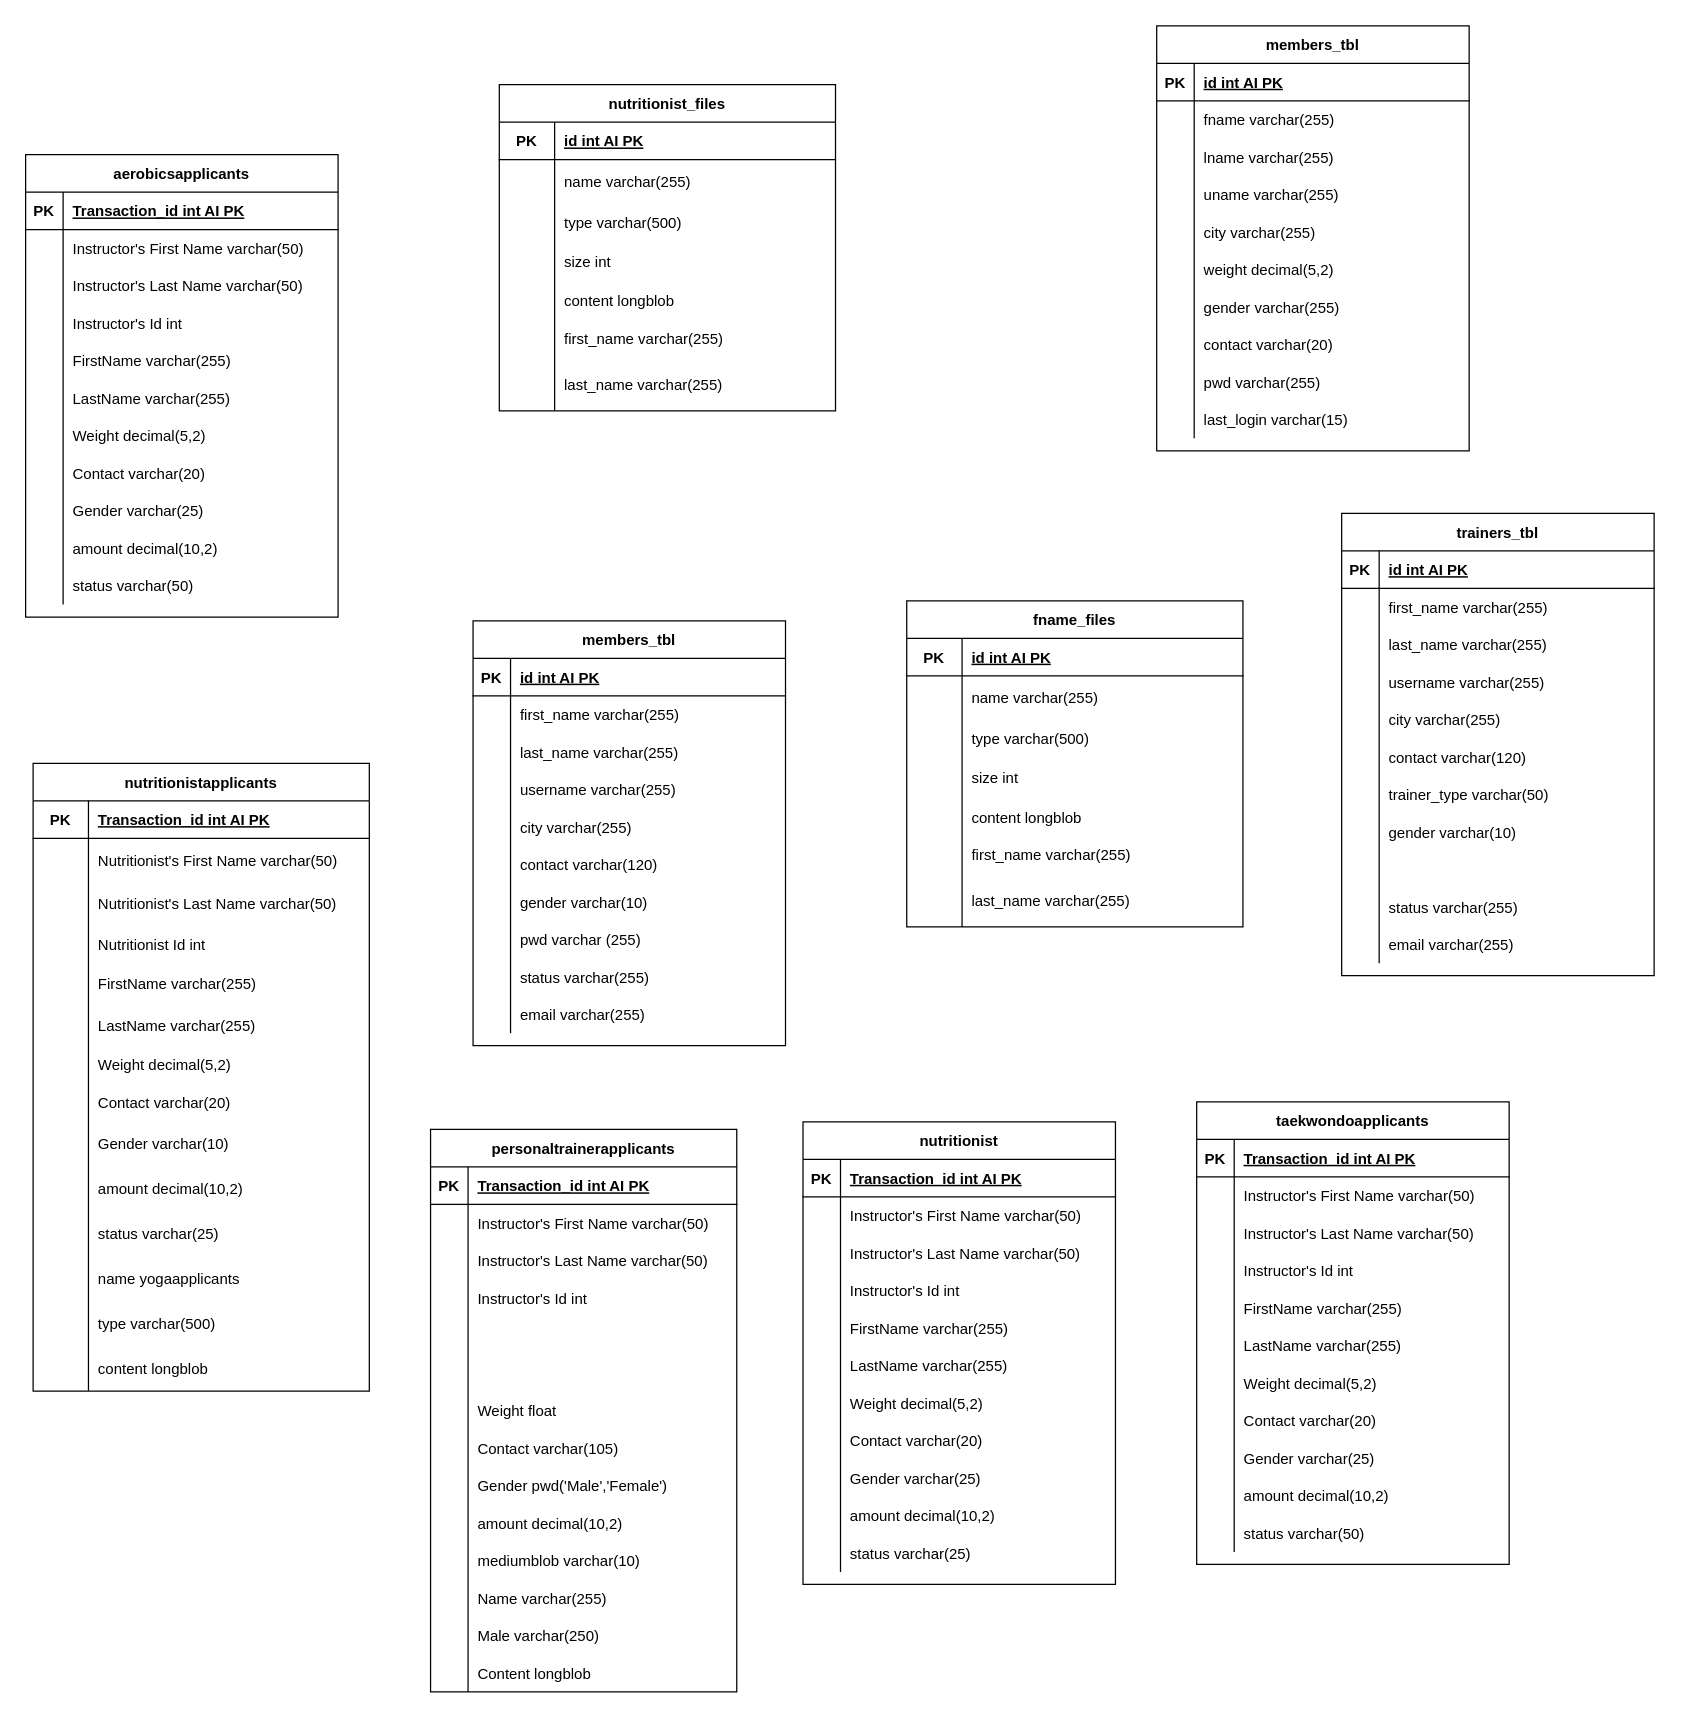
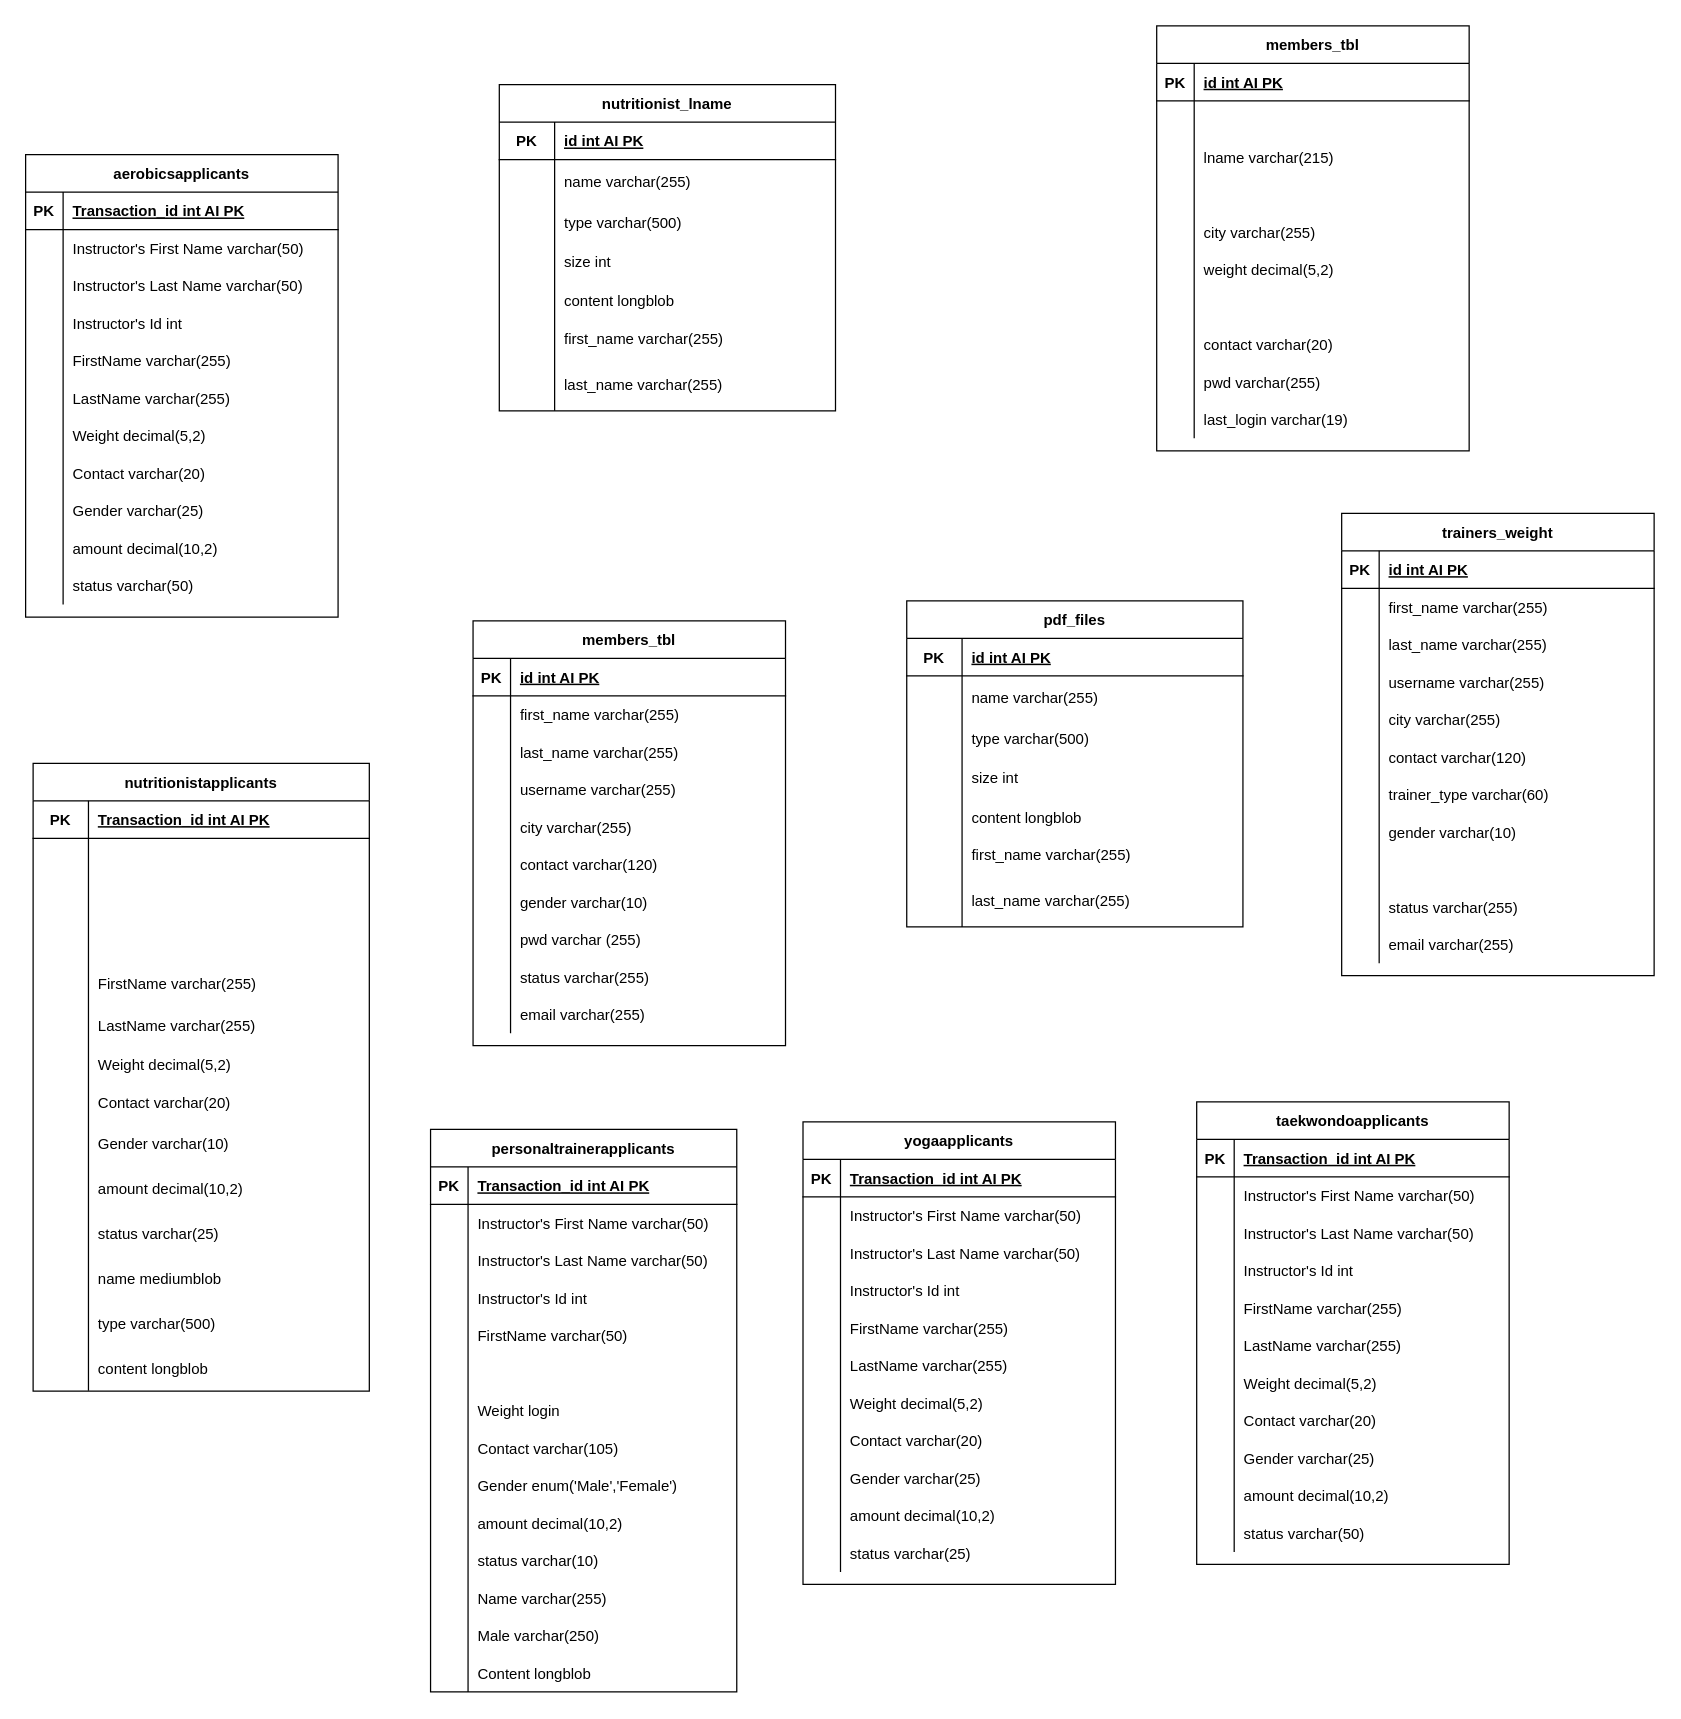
node "nutritionist_files": label "nutritionist_files" -> "nutritionist_lname"
node "fname varchar(255)": removed
node "lname varchar(255)": label "lname varchar(255)" -> "lname varchar(215)"
node "uname varchar(255)": removed
node "gender varchar(255)": removed
node "last_login varchar(15)": label "last_login varchar(15)" -> "last_login varchar(19)"
node "trainers_tbl": label "trainers_tbl" -> "trainers_weight"
node "fname_files": label "fname_files" -> "pdf_files"
node "trainer_type varchar(50)": label "trainer_type varchar(50)" -> "trainer_type varchar(60)"
node "Nutritionist's First Name varchar(50)": removed
node "Nutritionist's Last Name varchar(50)": removed
node "Nutritionist Id int": removed
node "nutritionist": label "nutritionist" -> "yogaapplicants"
node "name yogaapplicants": label "name yogaapplicants" -> "name mediumblob"
node "FirstName varchar(50)": added
node "Weight float": label "Weight float" -> "Weight login"
node "Gender pwd('Male','Female')": label "Gender pwd('Male','Female')" -> "Gender enum('Male','Female')"
node "mediumblob varchar(10)": label "mediumblob varchar(10)" -> "status varchar(10)"
